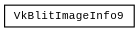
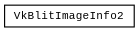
node "VkBlitImageInfo9": label "VkBlitImageInfo9" -> "VkBlitImageInfo2"
